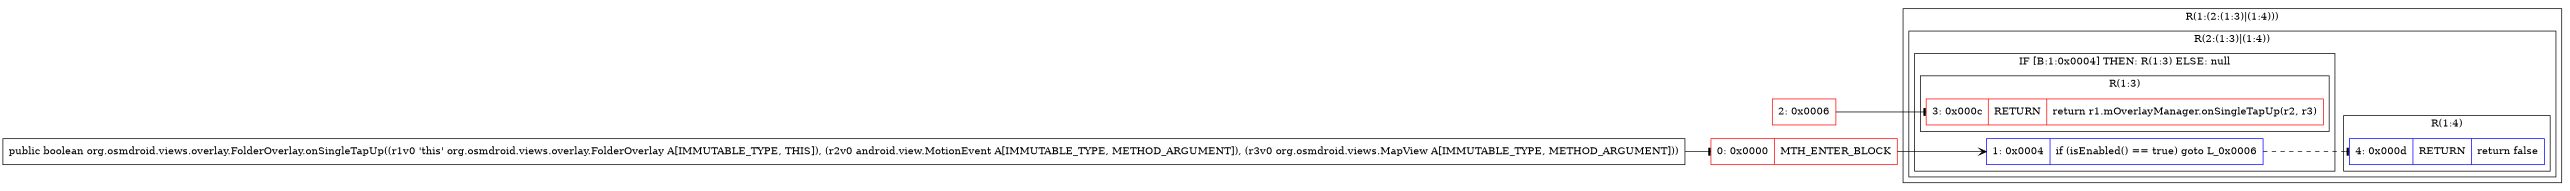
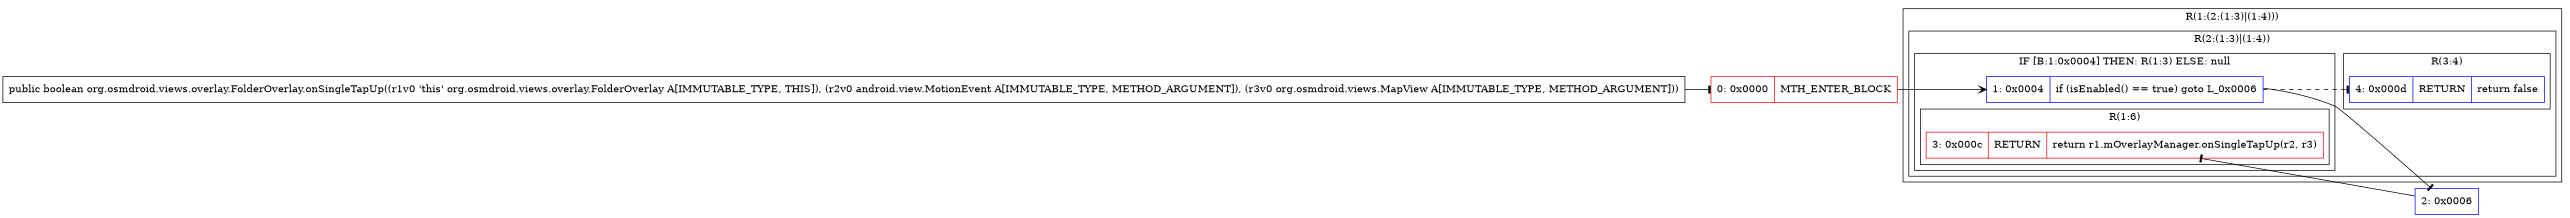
cluster "R(1:3)": label "R(1:3)" -> "R(1:6)"
node "2: 0x0006": color red -> blue
edge "1: 0x0004" -> "2: 0x0006": added
cluster "R(1:4)": label "R(1:4)" -> "R(3:4)"
